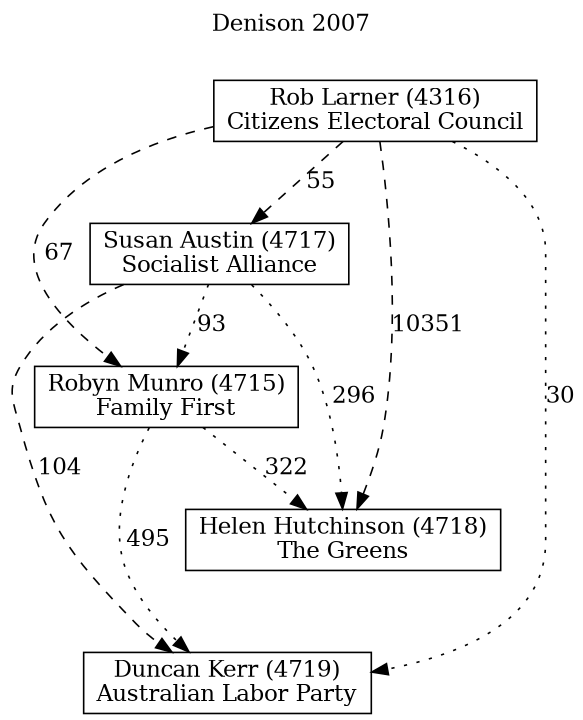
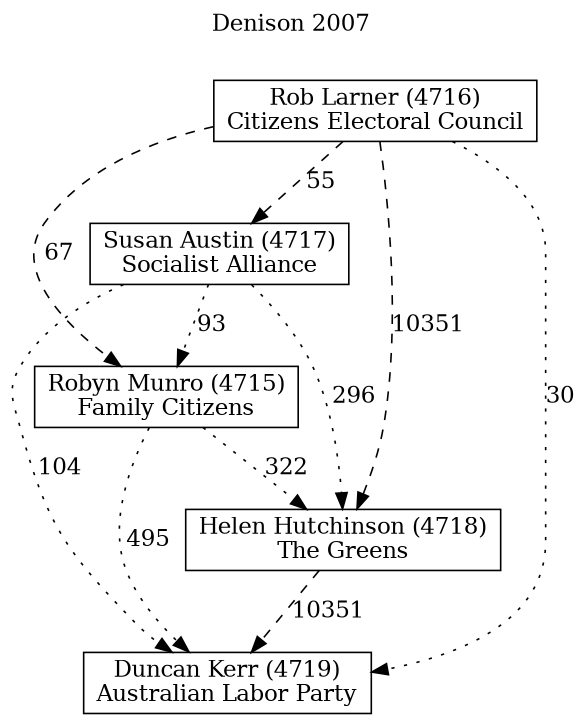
node "Rob Larner (4316) Citizens Electoral Council": label "Rob Larner (4316) Citizens Electoral Council" -> "Rob Larner (4716) Citizens Electoral Council"
node "Robyn Munro (4715) Family First": label "Robyn Munro (4715) Family First" -> "Robyn Munro (4715) Family Citizens"
edge "Susan Austin (4717) Socialist Alliance" -> "Duncan Kerr (4719) Australian Labor Party": style dashed -> dotted
edge "Helen Hutchinson (4718) The Greens" -> "Duncan Kerr (4719) Australian Labor Party": added, label "10351"
